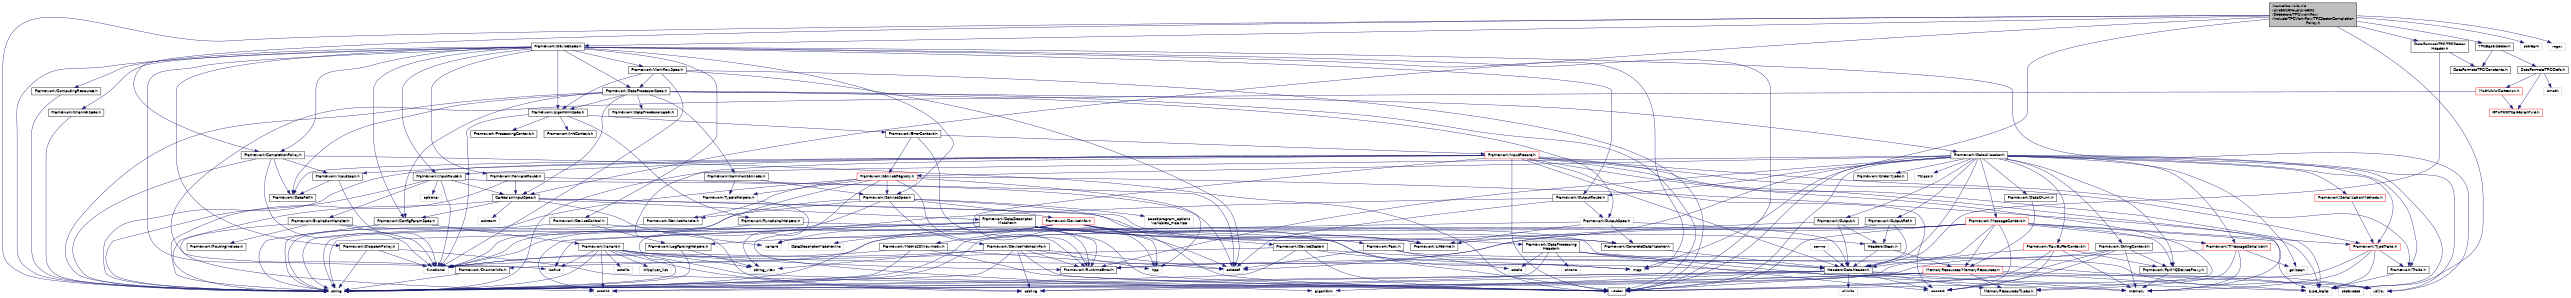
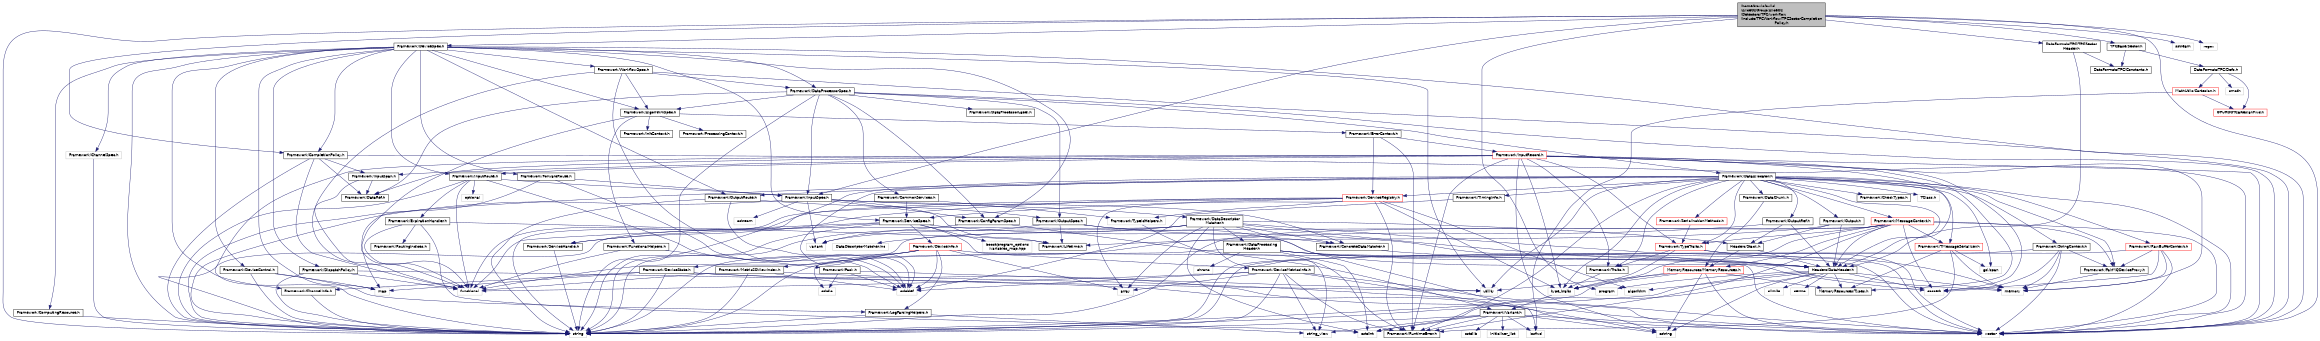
node "Framework/ChannelSpec.h": color black -> grey75
node "Cartesian/InputSpec.h": label "Cartesian/InputSpec.h" -> "Framework/InputSpec.h"
node "Framework/TimingInfo.h": added
node "Framework/OutputSpec.h": color grey75 -> black
edge "cerrno" -> "Headers/DataHeader.h": reversed
edge "Framework/Variant.h" -> "type_traits": reversed
node "hpp": label "hpp" -> "array"
node "vector": color black -> grey75
node "stdexcept": label "stdexcept" -> "program"
